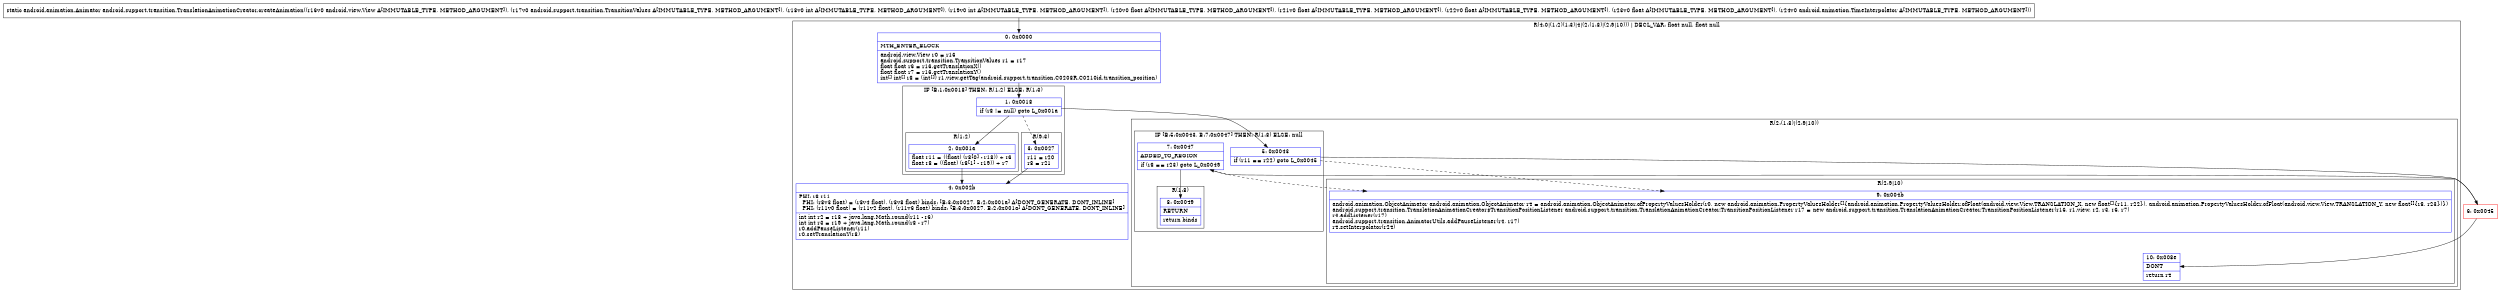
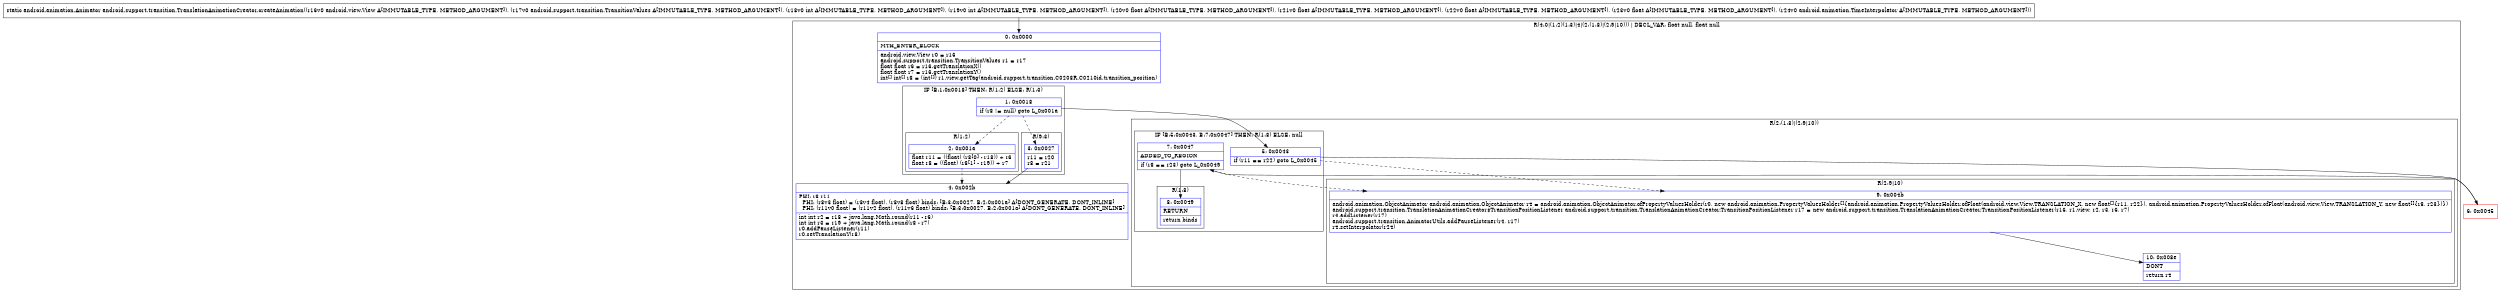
edge "0: 0x0000" -> "1: 0x0018": removed
edge "1: 0x0018" -> "2: 0x001a": style solid -> dashed
edge "2: 0x001a" -> "4: 0x002b": style solid -> dashed
edge "6: 0x0045" -> "10: 0x008e": now "9: 0x004b" -> "10: 0x008e"
